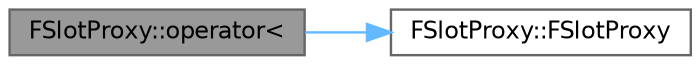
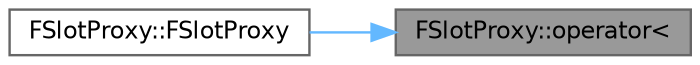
edge "FSlotProxy::operator<" -> "FSlotProxy::FSlotProxy": reversed
